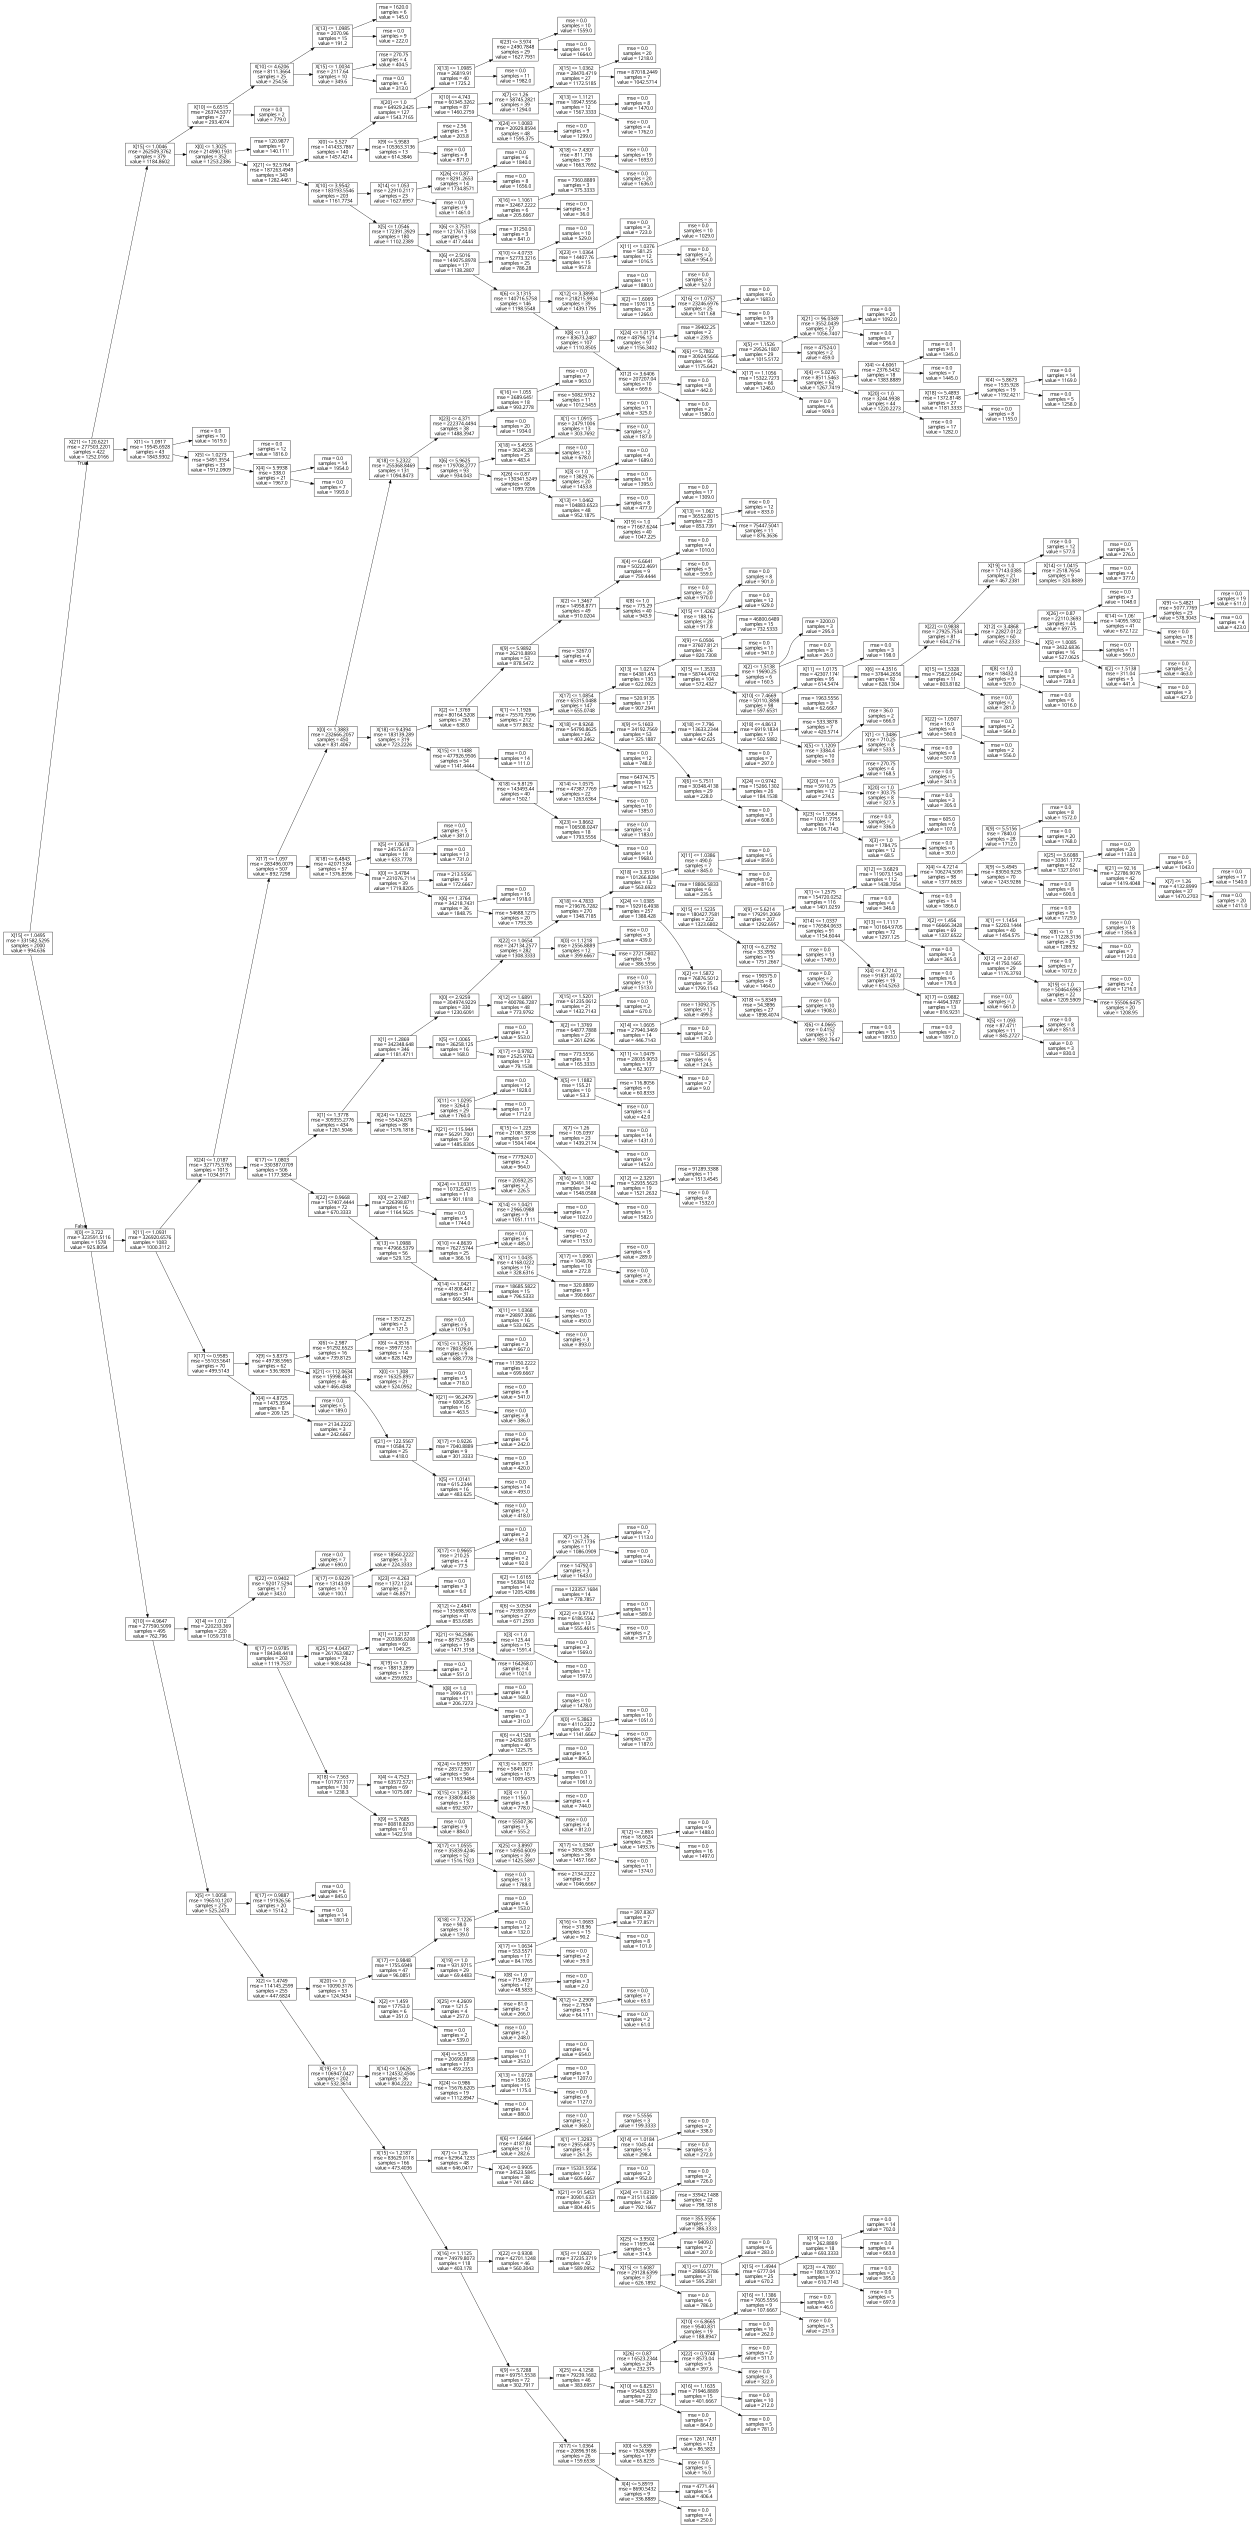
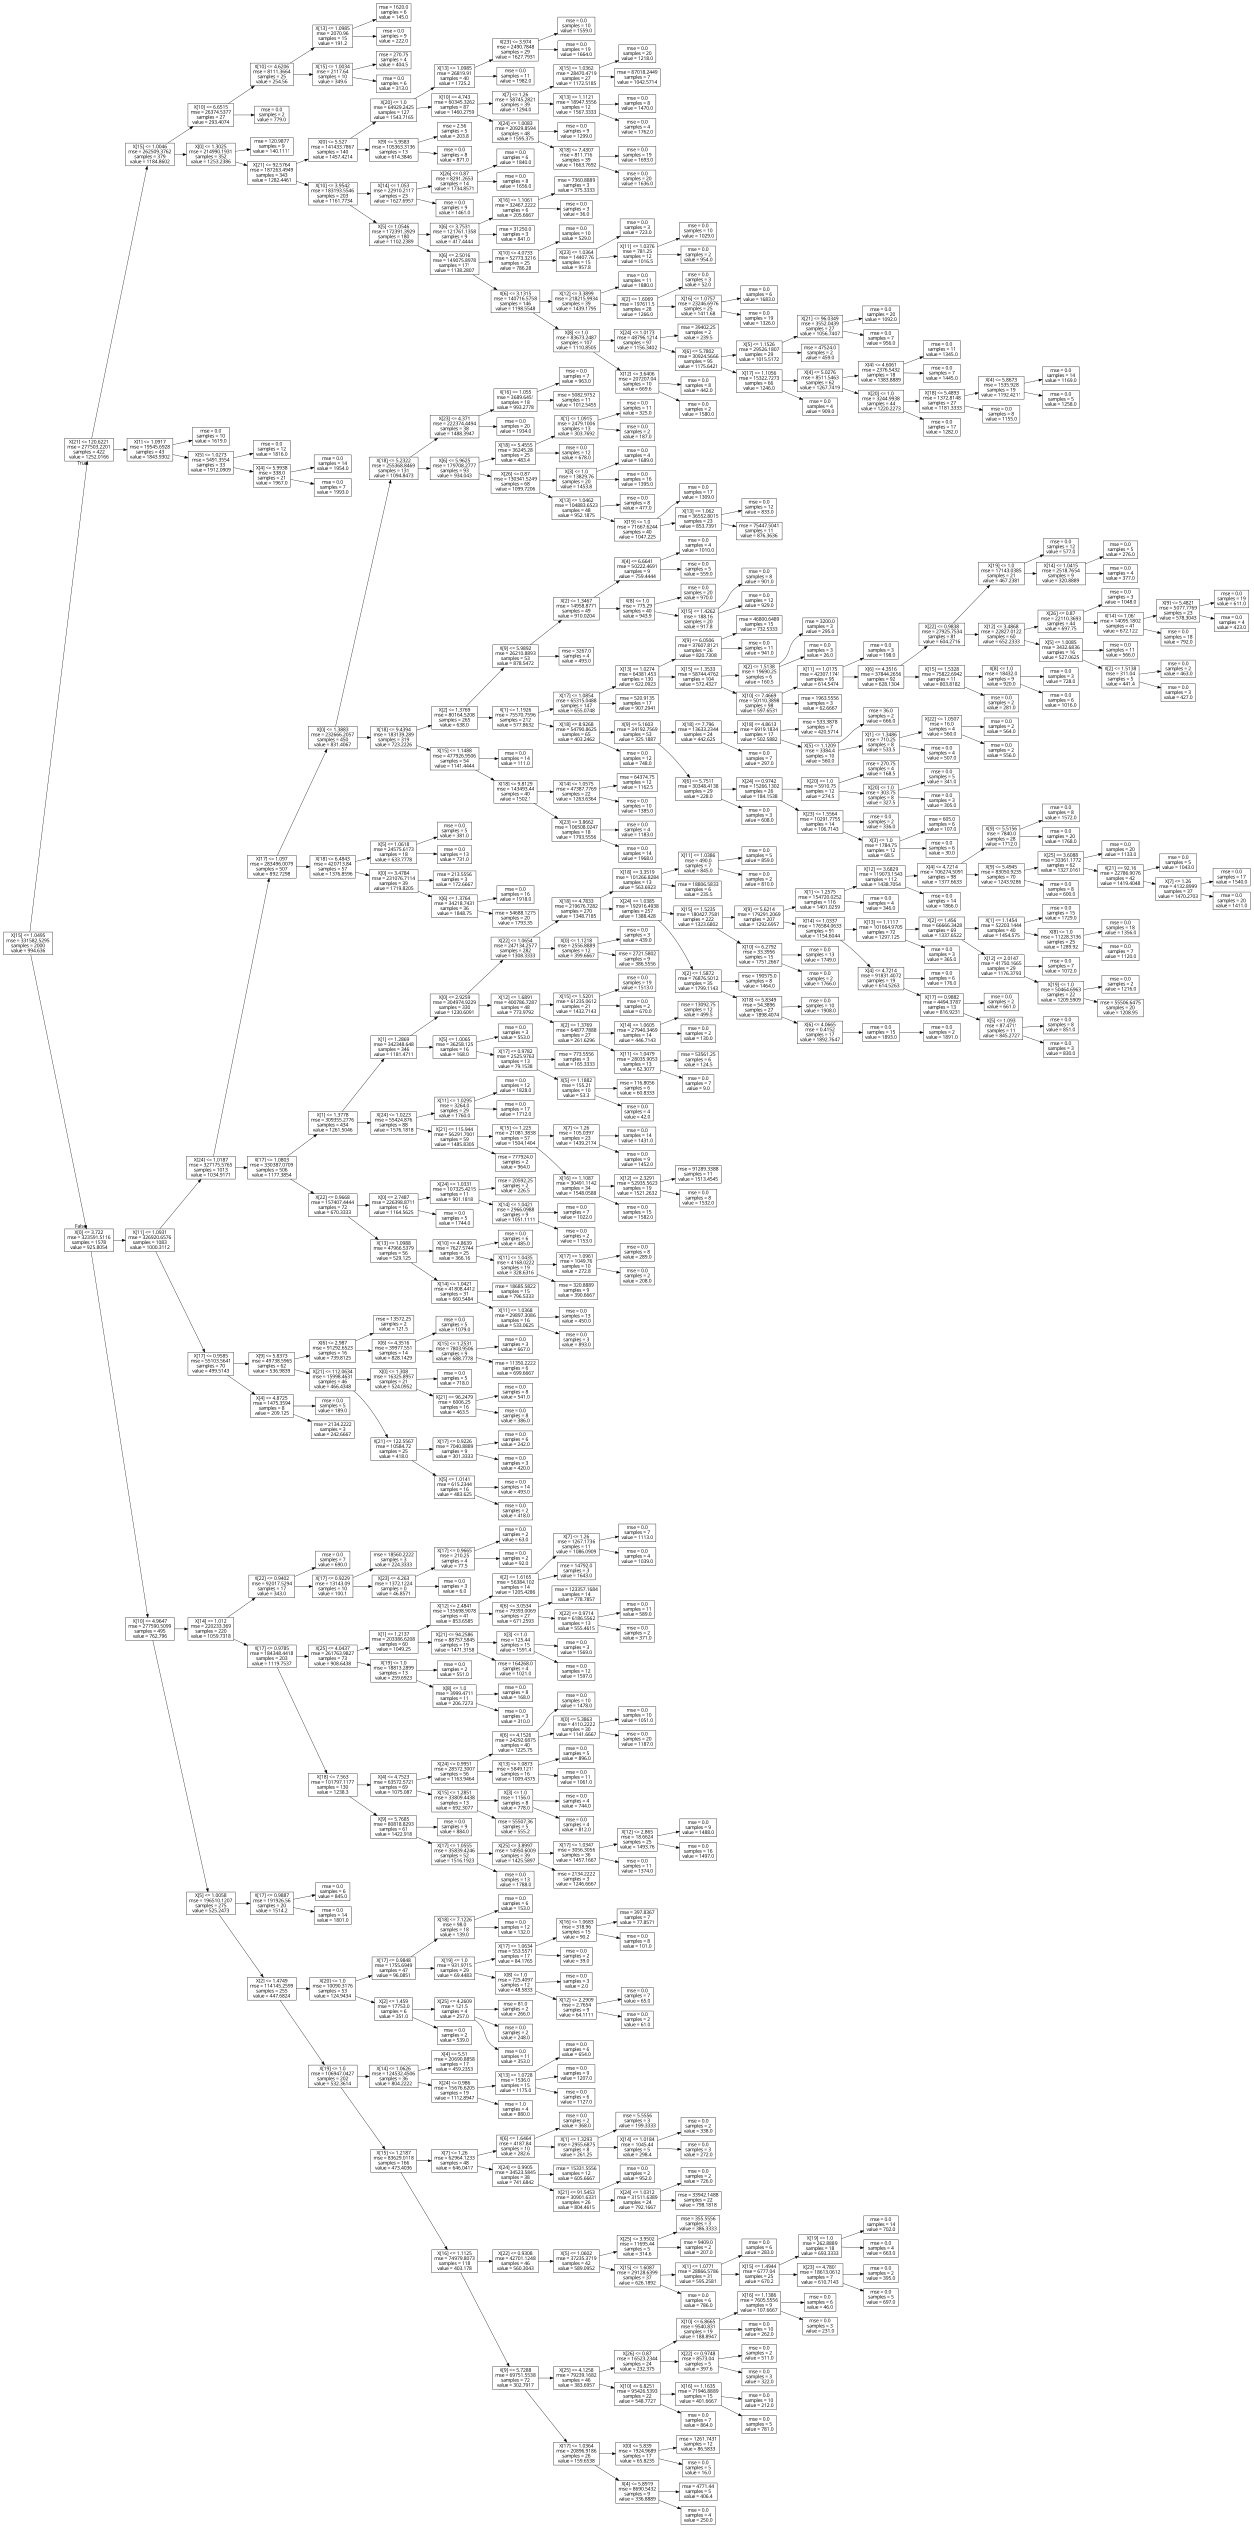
node "X[11] <= 1.0376 mse = 581.25 samples = 12 value = 1016.5": label "X[11] <= 1.0376 mse = 581.25 samples = 12 value = 1016.5" -> "X[11] <= 1.0376 mse = 781.25 samples = 12 value = 1016.5"
node "X[14] <= 1.0415 mse = 2518.7654 samples = 9 samples = 320.8889": label "X[14] <= 1.0415 mse = 2518.7654 samples = 9 samples = 320.8889" -> "X[14] <= 1.0415 mse = 2518.7654 samples = 9 value = 320.8889"
node "value = 0.0 samples = 3 value = 830.0": label "value = 0.0 samples = 3 value = 830.0" -> "mse = 0.0 samples = 3 value = 830.0"
node "mse = 2134.2222 samples = 3 value = 1046.6667": label "mse = 2134.2222 samples = 3 value = 1046.6667" -> "mse = 2134.2222 samples = 3 value = 1246.6667"
node "X[8] <= 1.0 mse = 715.4097 samples = 12 value = 48.5833": label "X[8] <= 1.0 mse = 715.4097 samples = 12 value = 48.5833" -> "X[8] <= 1.0 mse = 725.4097 samples = 12 value = 48.5833"
edge "X[4] <= 5.51 mse = 20690.8858 samples = 17 value = 459.2353" -> "mse = 0.0 samples = 11 value = 353.0": now "X[25] <= 4.2609 mse = 121.5 samples = 4 value = 257.0" -> "mse = 0.0 samples = 11 value = 353.0"
node "mse = 0.0 samples = 4 value = 880.0": label "mse = 0.0 samples = 4 value = 880.0" -> "mse = 1.0 samples = 4 value = 880.0"
